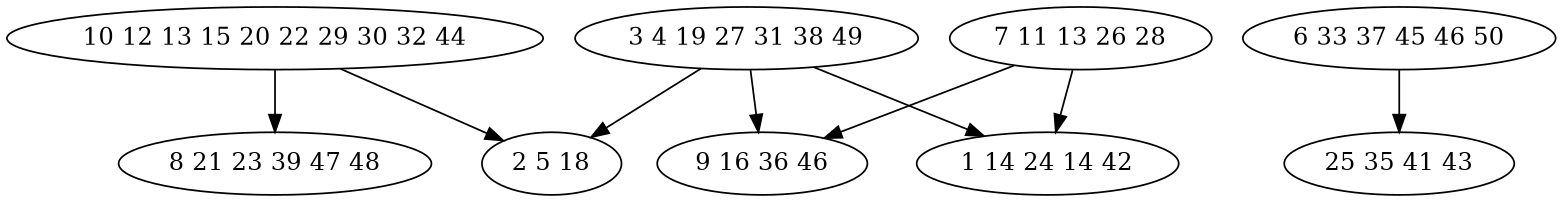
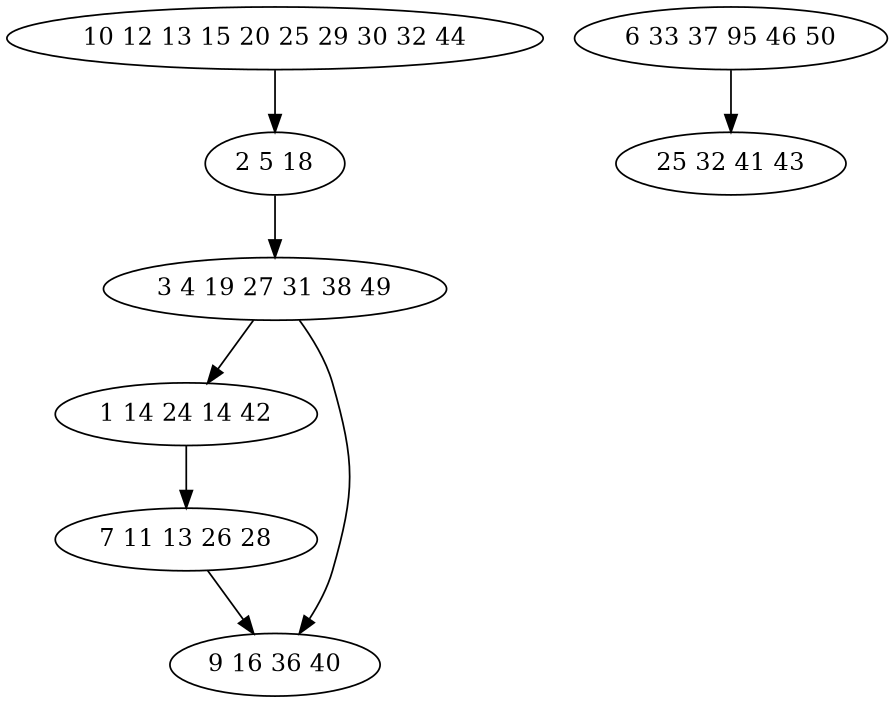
node "10 12 13 15 20 22 29 30 32 44": label "10 12 13 15 20 22 29 30 32 44" -> "10 12 13 15 20 25 29 30 32 44"
node "6 33 37 45 46 50": label "6 33 37 45 46 50" -> "6 33 37 95 46 50"
edge "7 11 13 26 28" -> "1 14 24 14 42": reversed
edge "3 4 19 27 31 38 49" -> "2 5 18": reversed
node "8 21 23 39 47 48": removed
node "9 16 36 46": label "9 16 36 46" -> "9 16 36 40"
node "25 35 41 43": label "25 35 41 43" -> "25 32 41 43"
